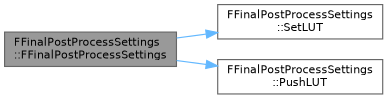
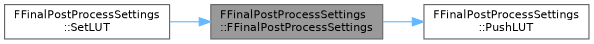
edge "FFinalPostProcessSettings ::FFinalPostProcessSettings" -> "FFinalPostProcessSettings ::SetLUT": reversed
